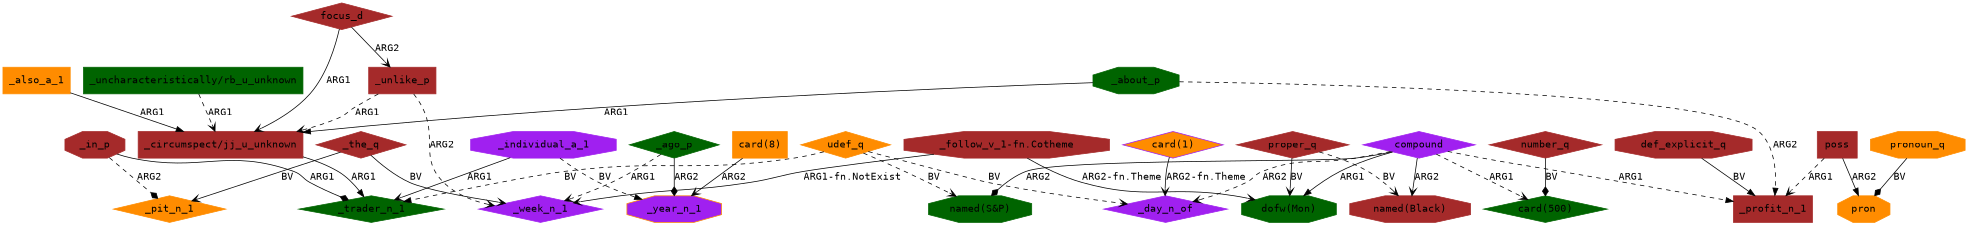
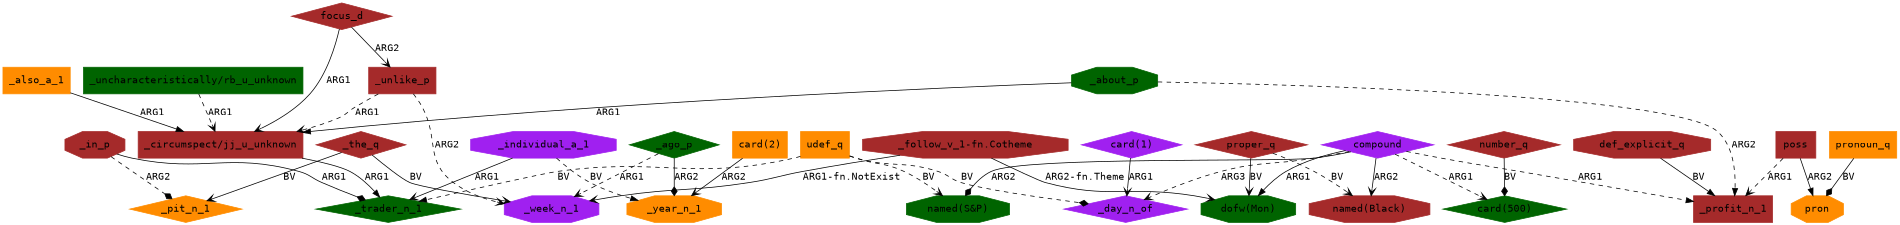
node "card(8)": label "card(8)" -> "card(2)"
node "udef_q": shape diamond -> box
node "card(1)": fillcolor darkorange -> purple
node "pronoun_q": shape octagon -> box
edge "card(1)" -> "_day_n_of": label "ARG2-fn.Theme" -> "ARG1"
edge "compound" -> "_day_n_of": label "ARG2" -> "ARG3"
edge "udef_q" -> "_day_n_of": arrowhead vee -> diamond
node "_week_n_1": shape diamond -> octagon
node "_year_n_1": fillcolor purple -> darkorange
